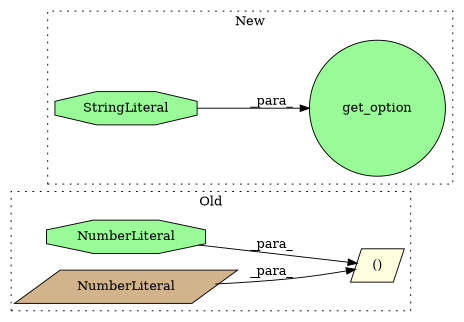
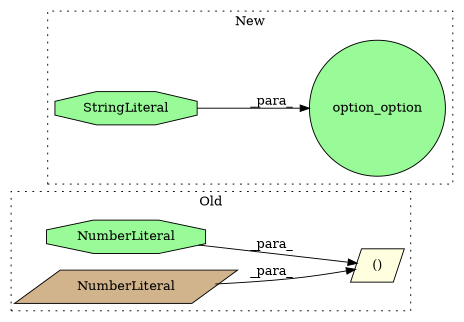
node "get_option": label "get_option" -> "option_option"
